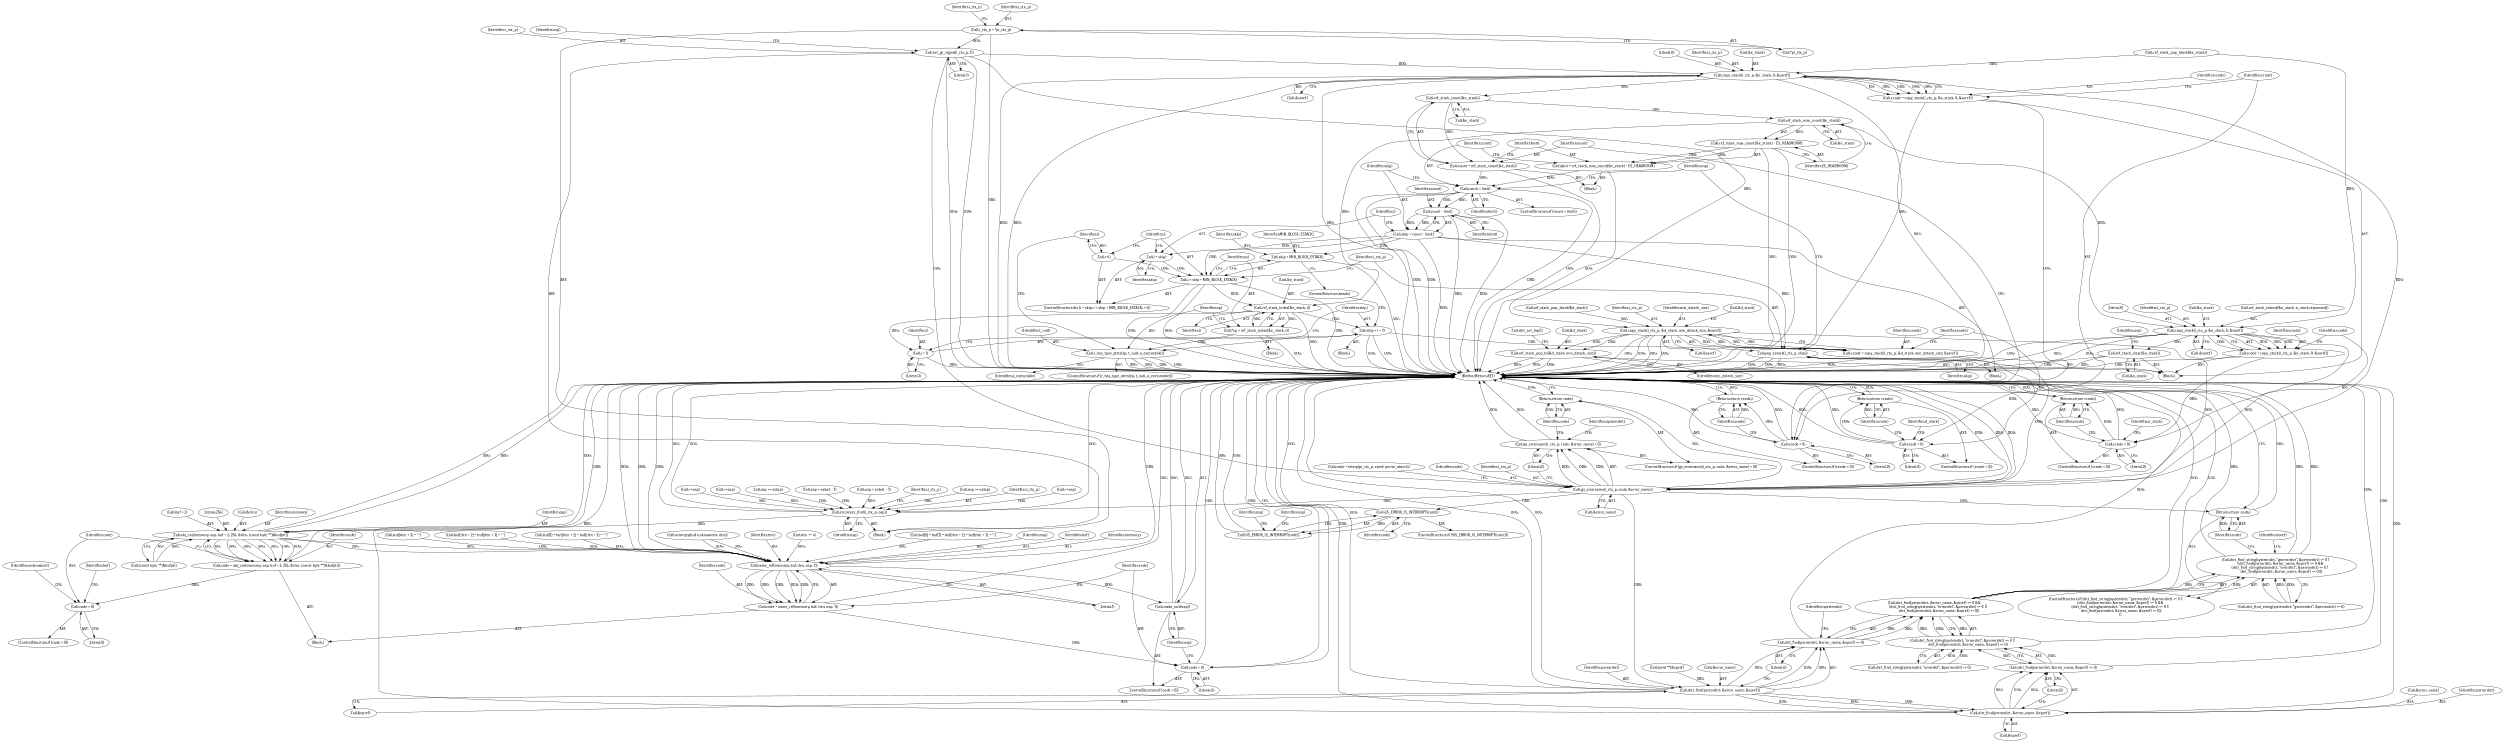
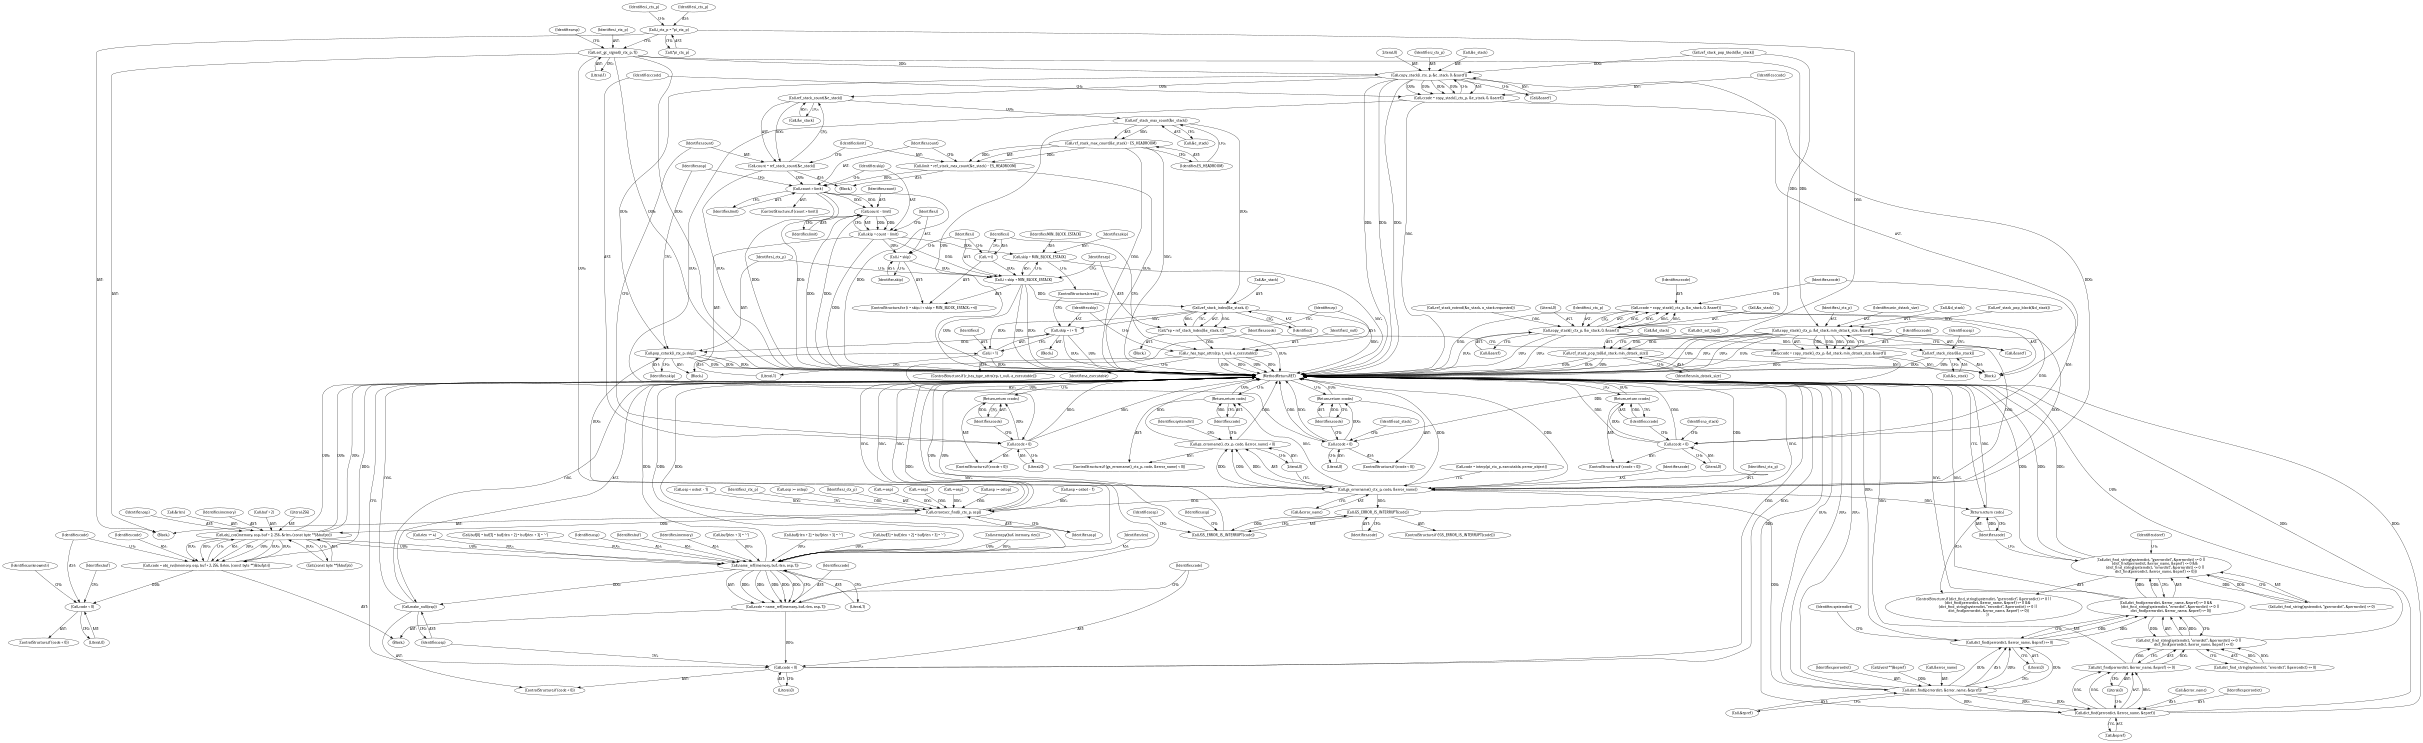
edge "(Call,i_ctx_p = *pi_ctx_p)" -> "(Call,set_gc_signal(i_ctx_p, 1))": label "DDG: " -> "CFG: "
edge "(Call,ref_stack_max_count(&e_stack))" -> "(Call,copy_stack(i_ctx_p, &o_stack, 0, &saref))": now "(Call,ref_stack_max_count(&e_stack))" -> "(MethodReturn,RET)"
edge "(Call,skip = count - limit)" -> "(Call,pop_estack(i_ctx_p, skip))": removed, label "DDG:"
node "(Call,code = interp(pi_ctx_p, epref, perror_object))": label "(Call,code = interp(pi_ctx_p, epref, perror_object))" -> "(Call,code = interp(pi_ctx_p, executable, perror_object))"
node "(Call,memcpy(buf, unknownstr, rlen))": label "(Call,memcpy(buf, unknownstr, rlen))" -> "(Call,memcpy(buf, imemory, rlen))"
